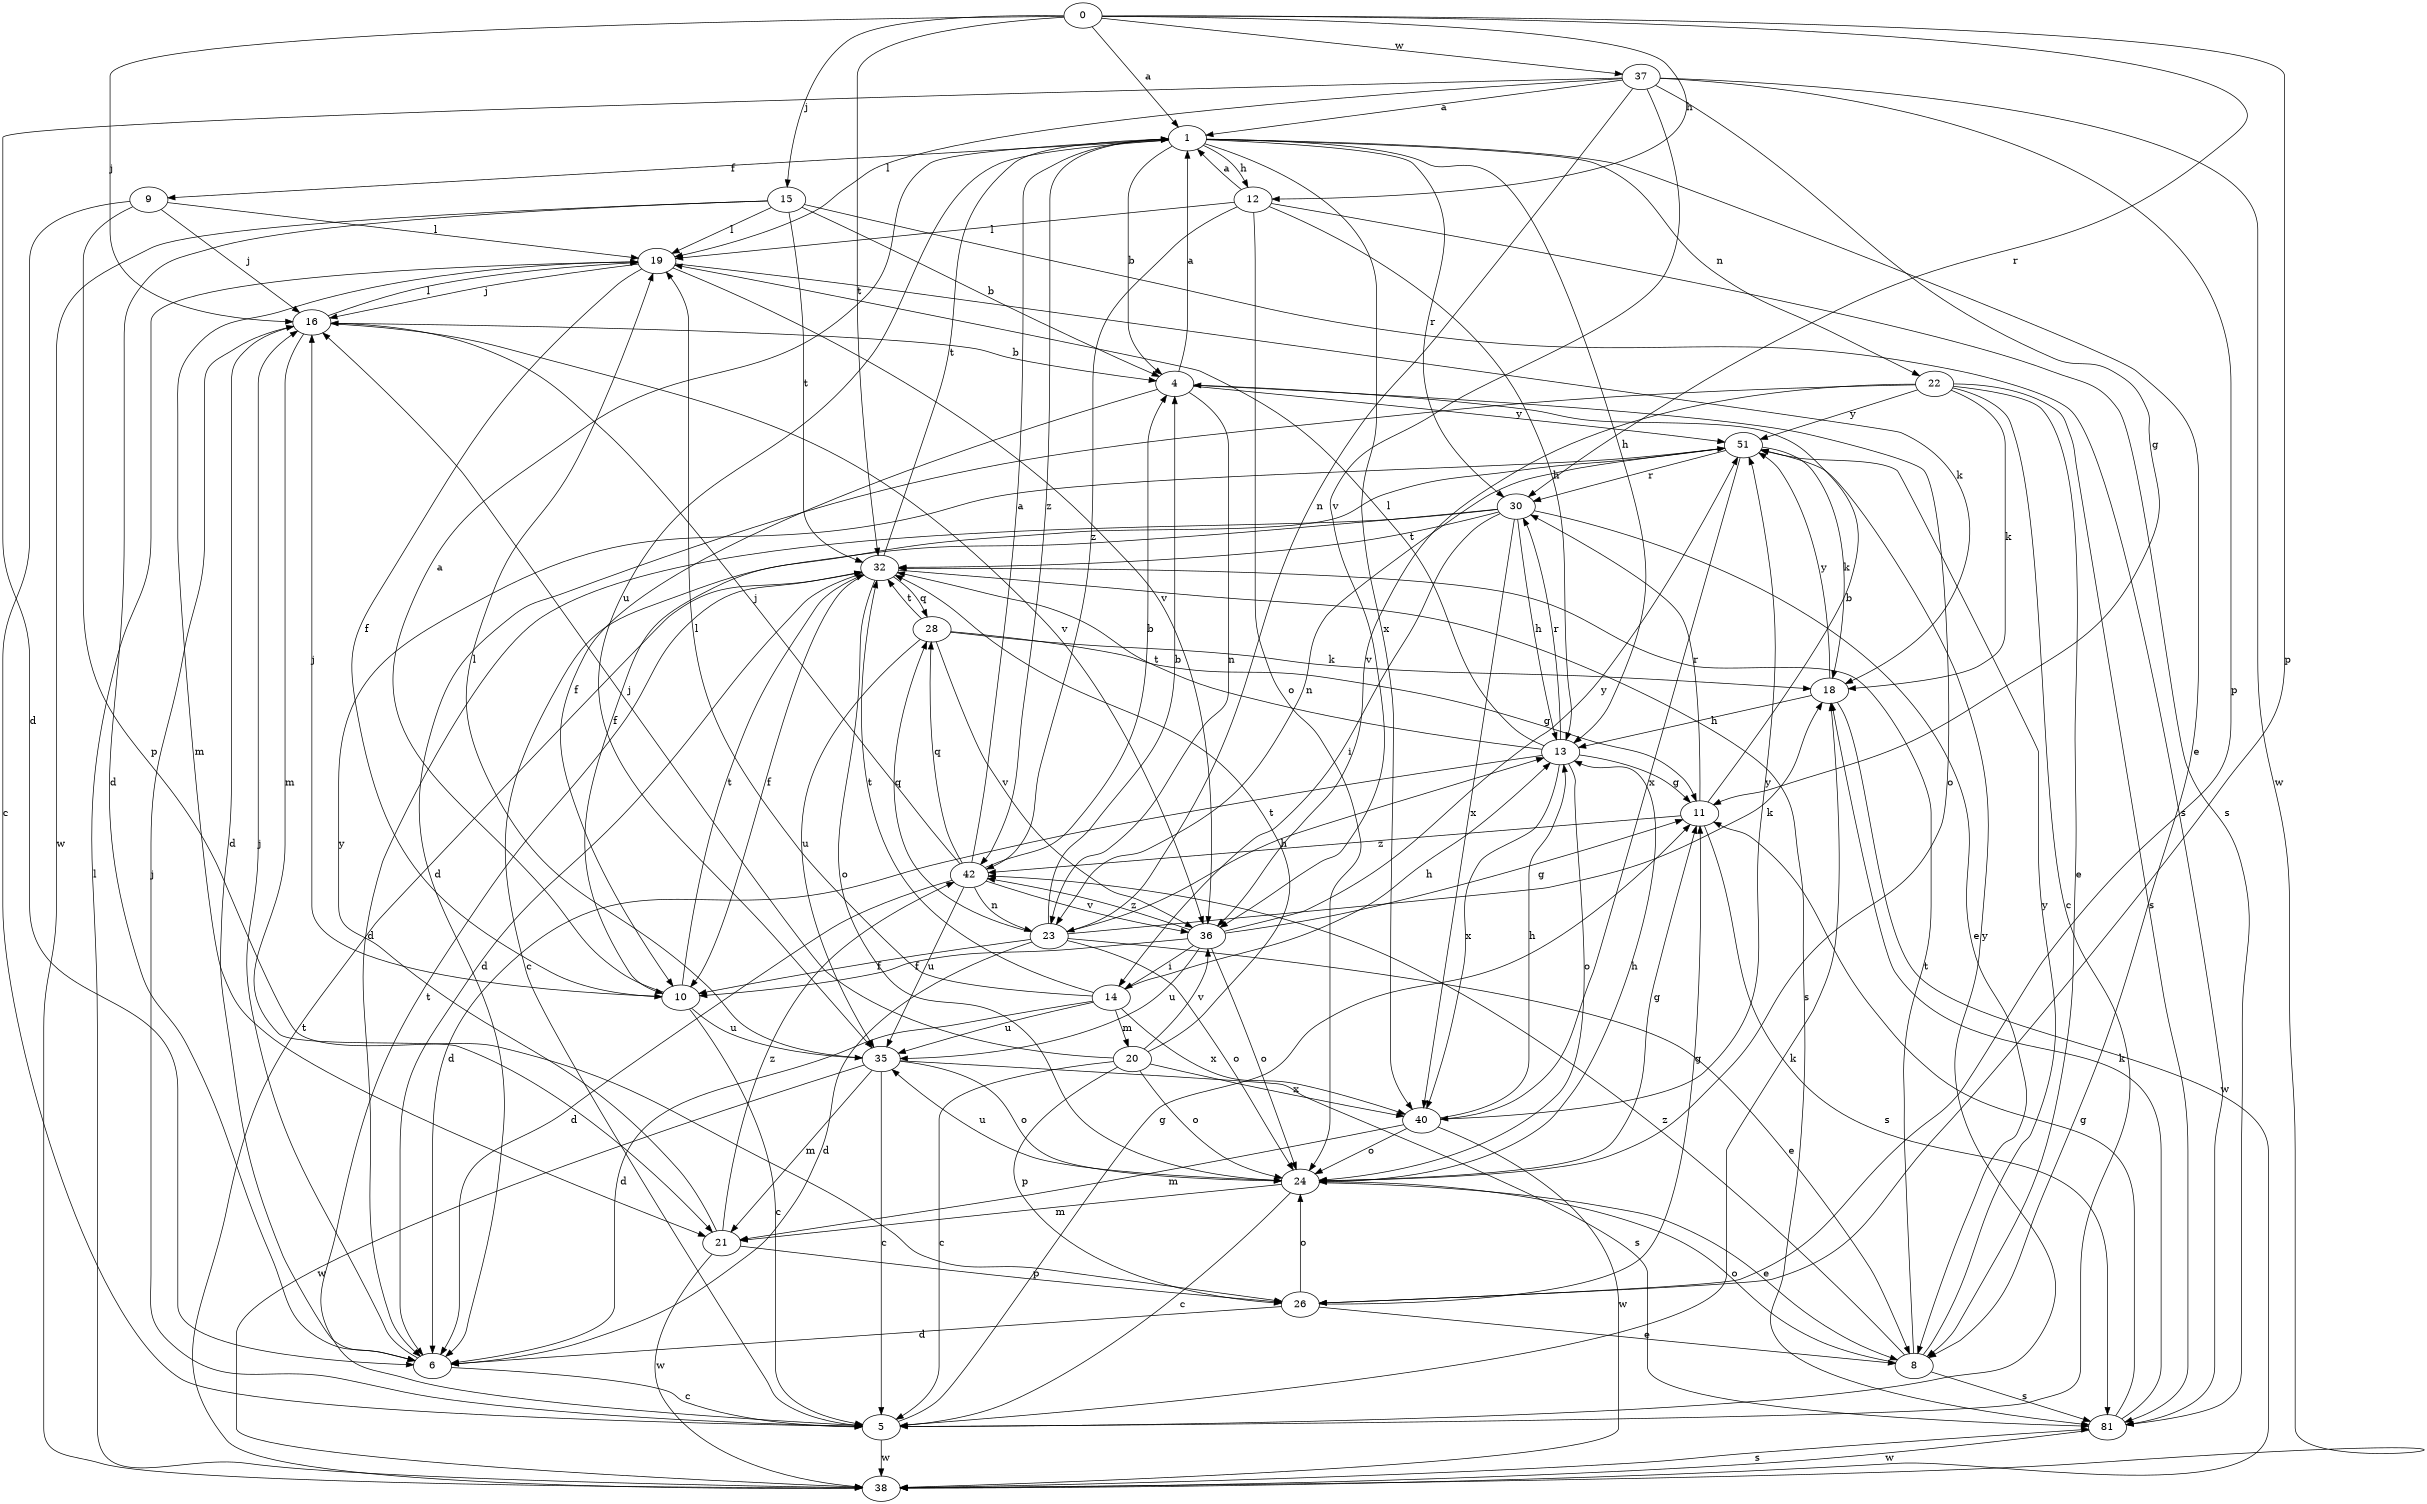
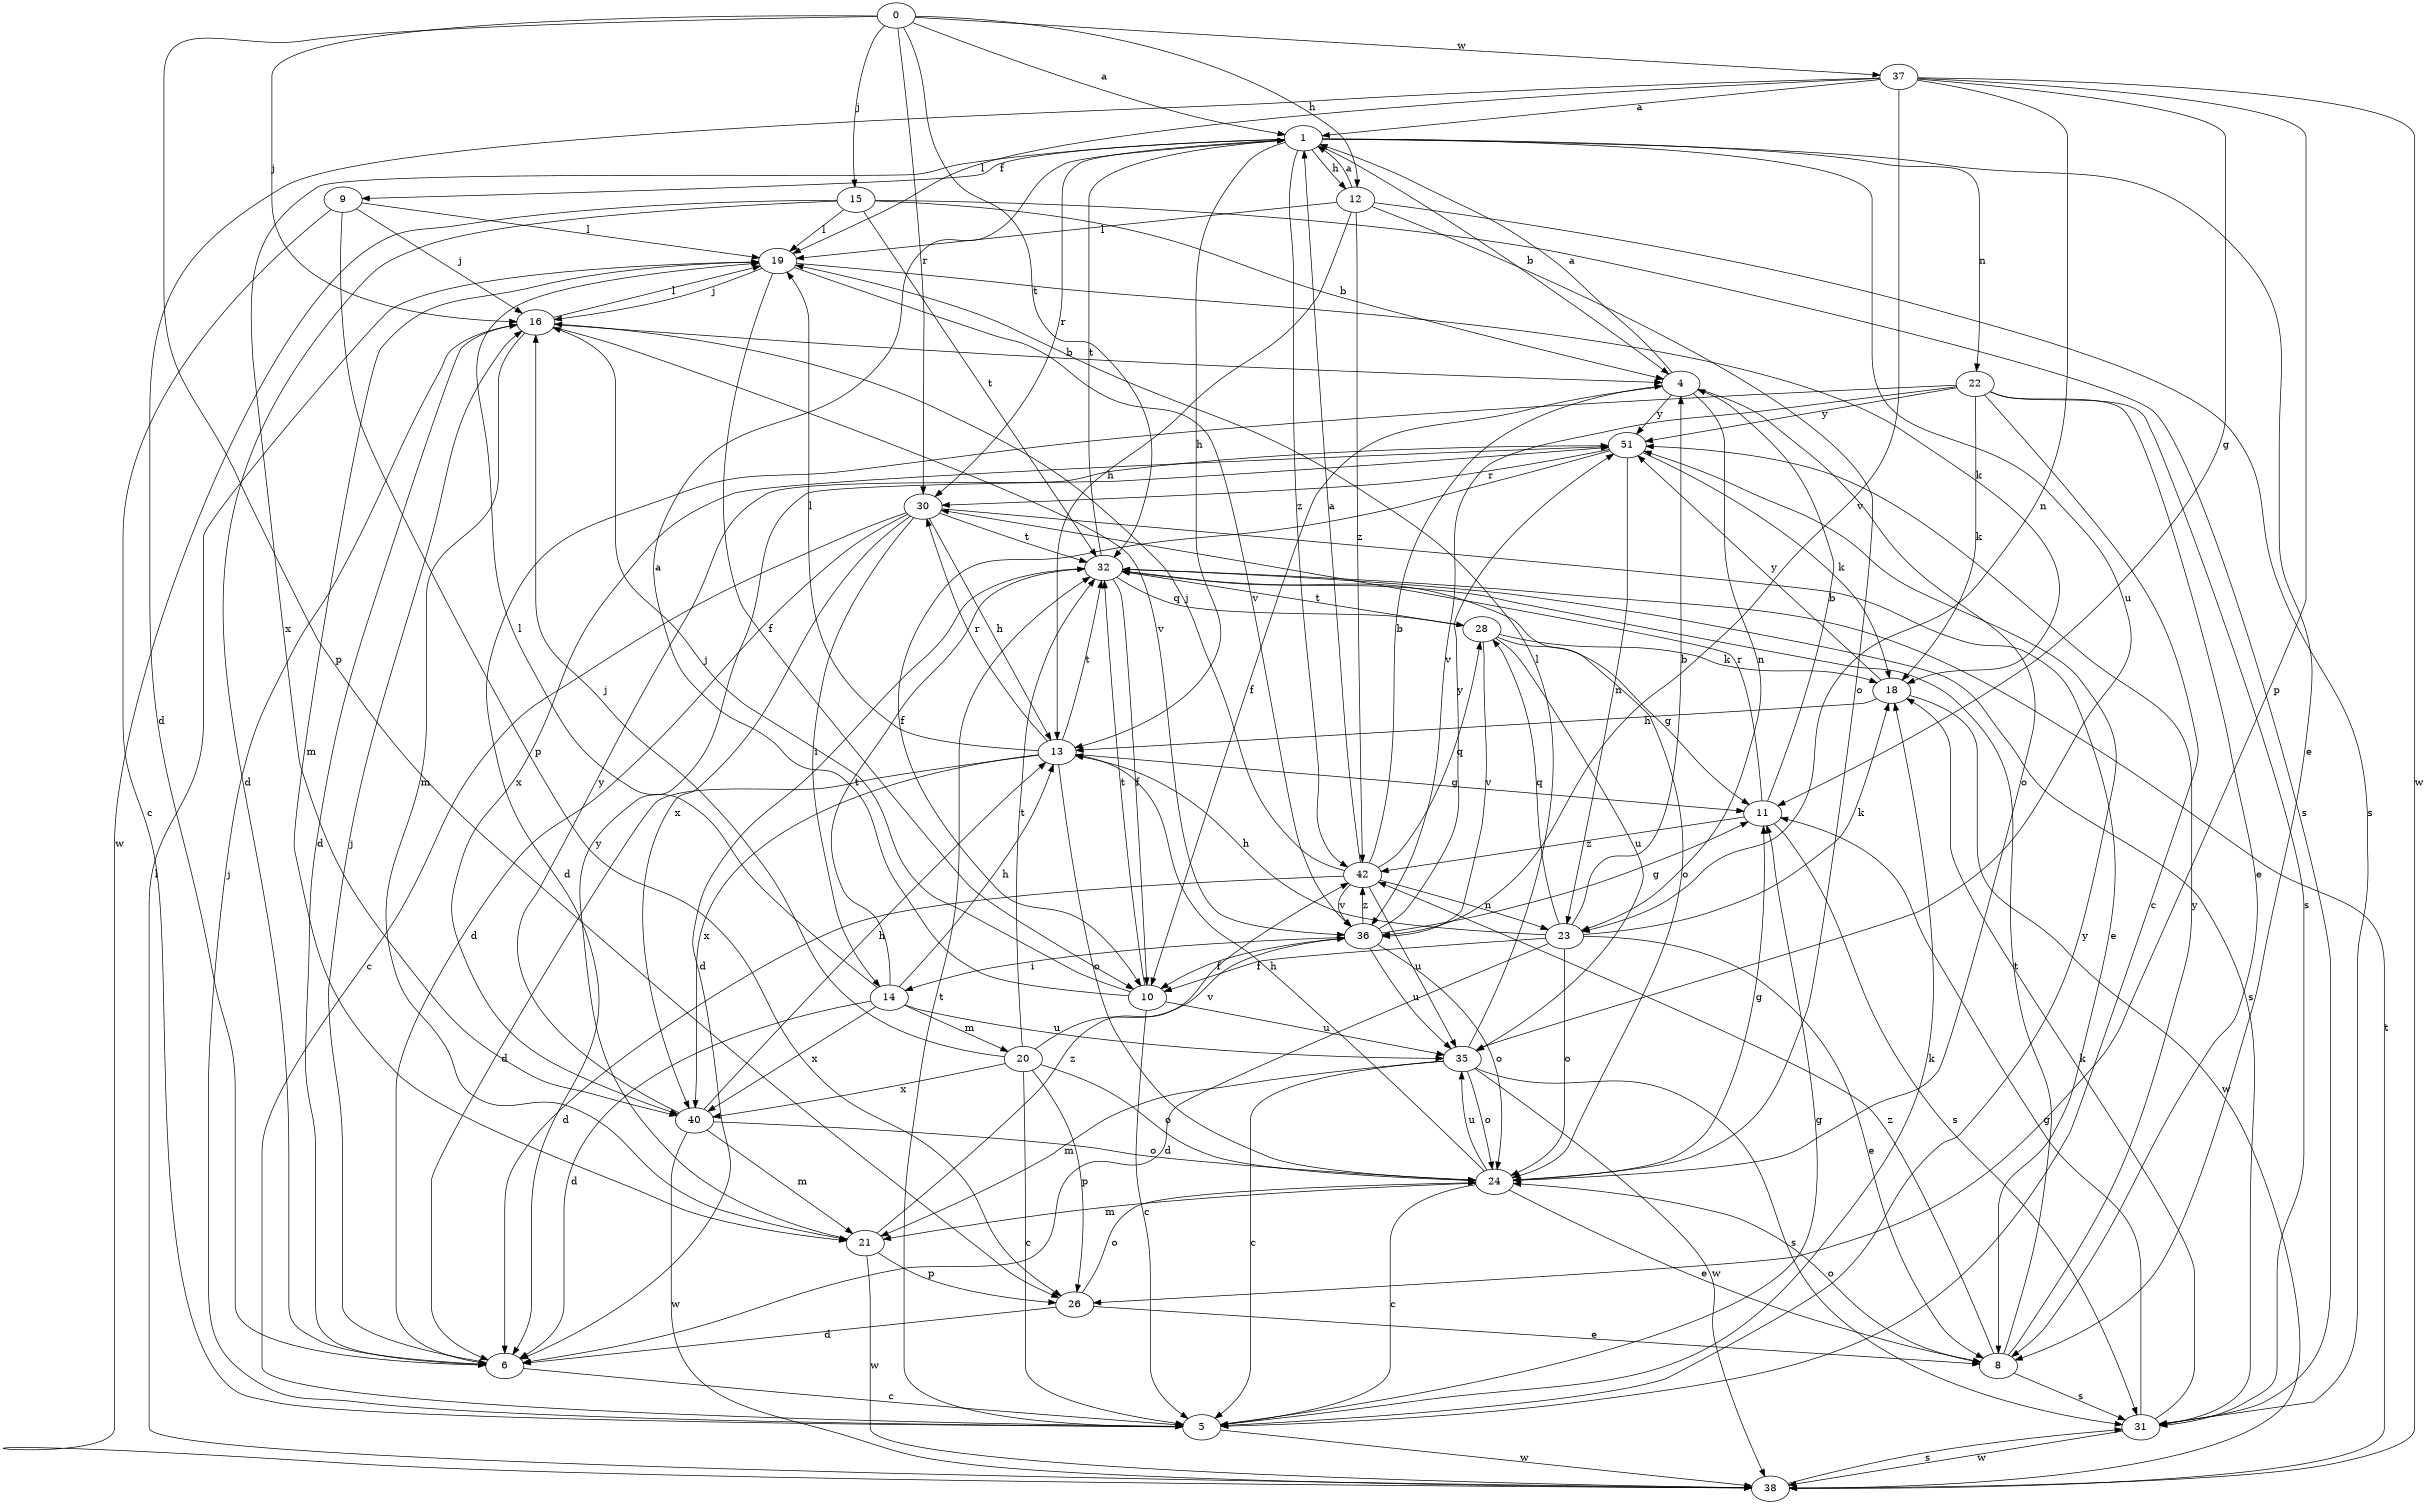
edge "26" -> "11": removed, label "g"
node "81": label "81" -> "31"
